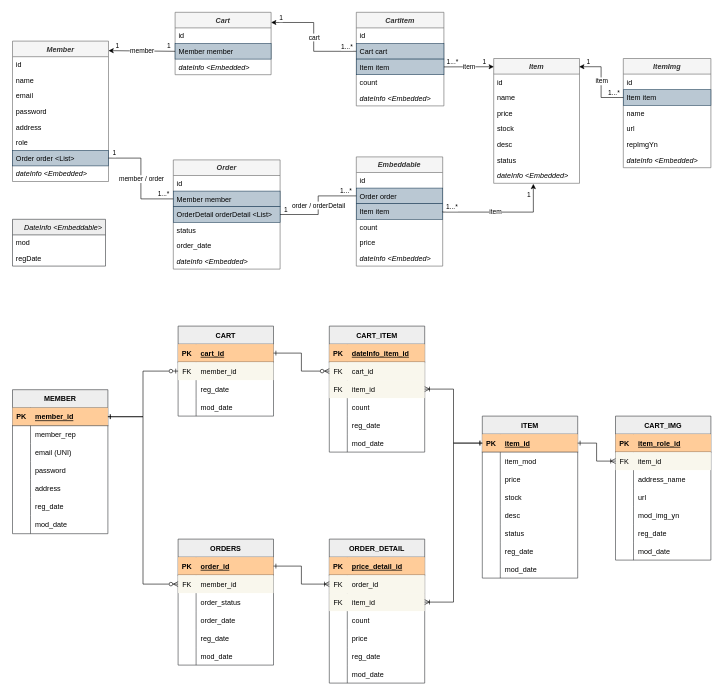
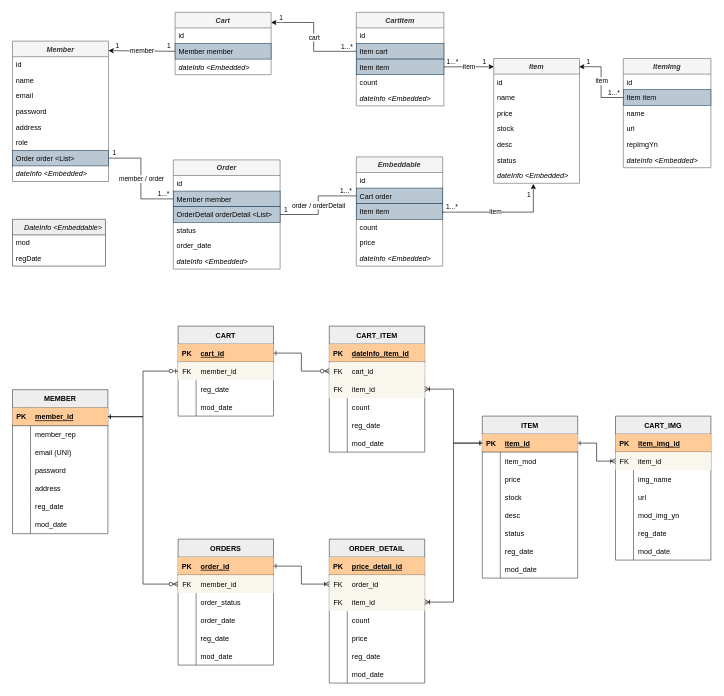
node "Cart cart": label "Cart cart" -> "Item cart"
node "Order order": label "Order order" -> "Cart order"
node "item_role_id": label "item_role_id" -> "item_img_id"
node "address_name": label "address_name" -> "img_name"
